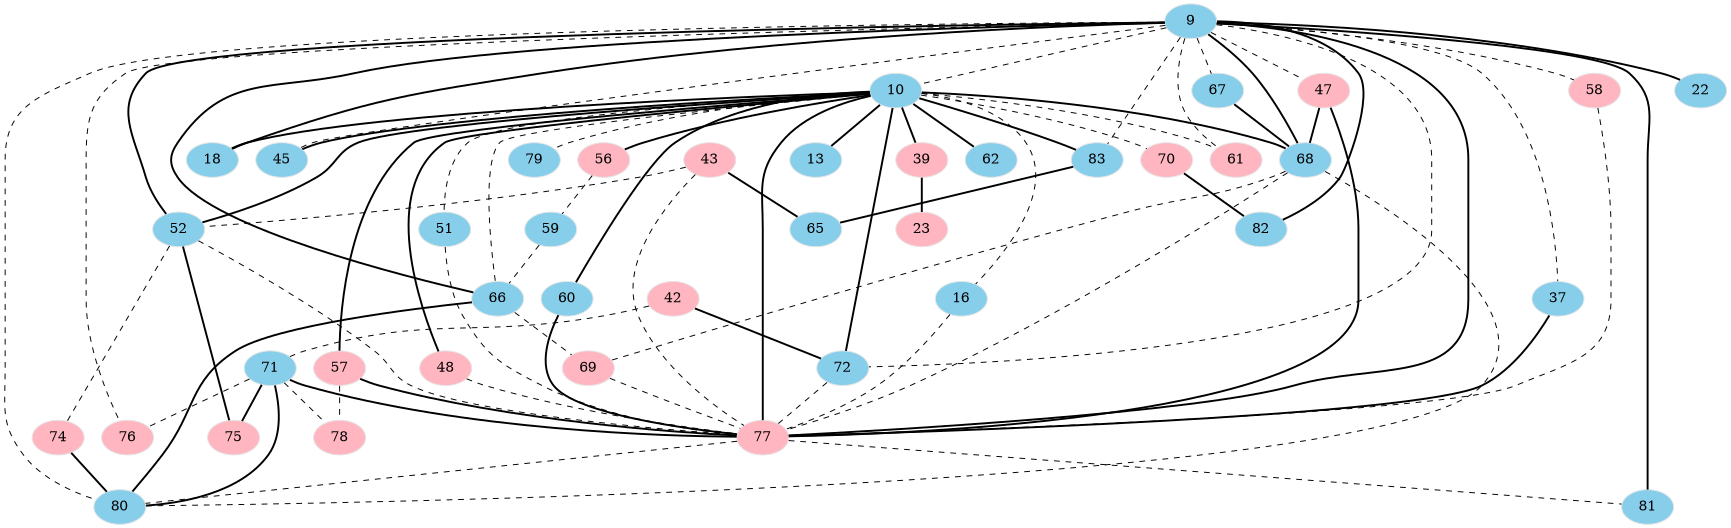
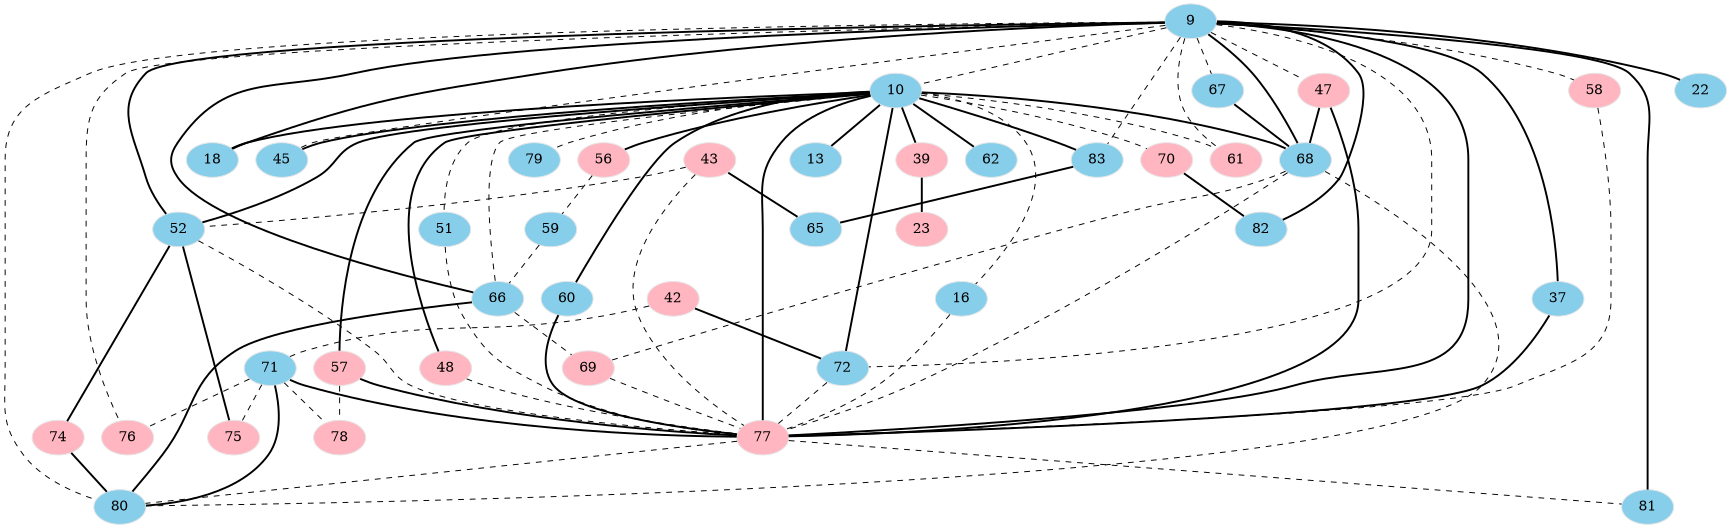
edge "9" -- "37": style dashed -> bold
edge "52" -- "74": style dashed -> bold
edge "71" -- "75": style bold -> dashed
